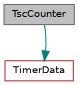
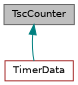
edge "TscCounter" -> "TimerData": reversed
